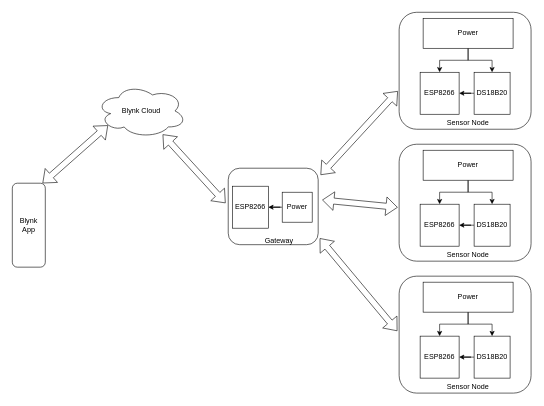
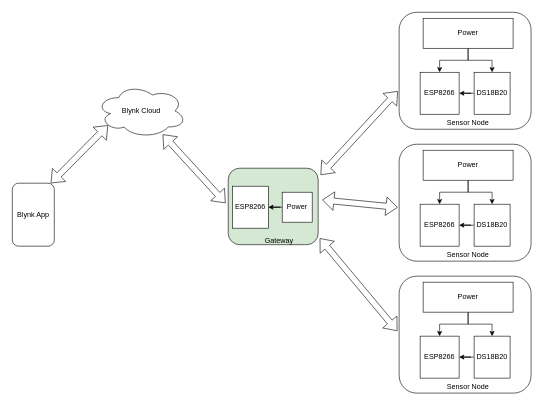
node "Gateway": fillcolor #ffffff -> #d5e8d4
node "Blynk App": size 33x84 -> 42x63
